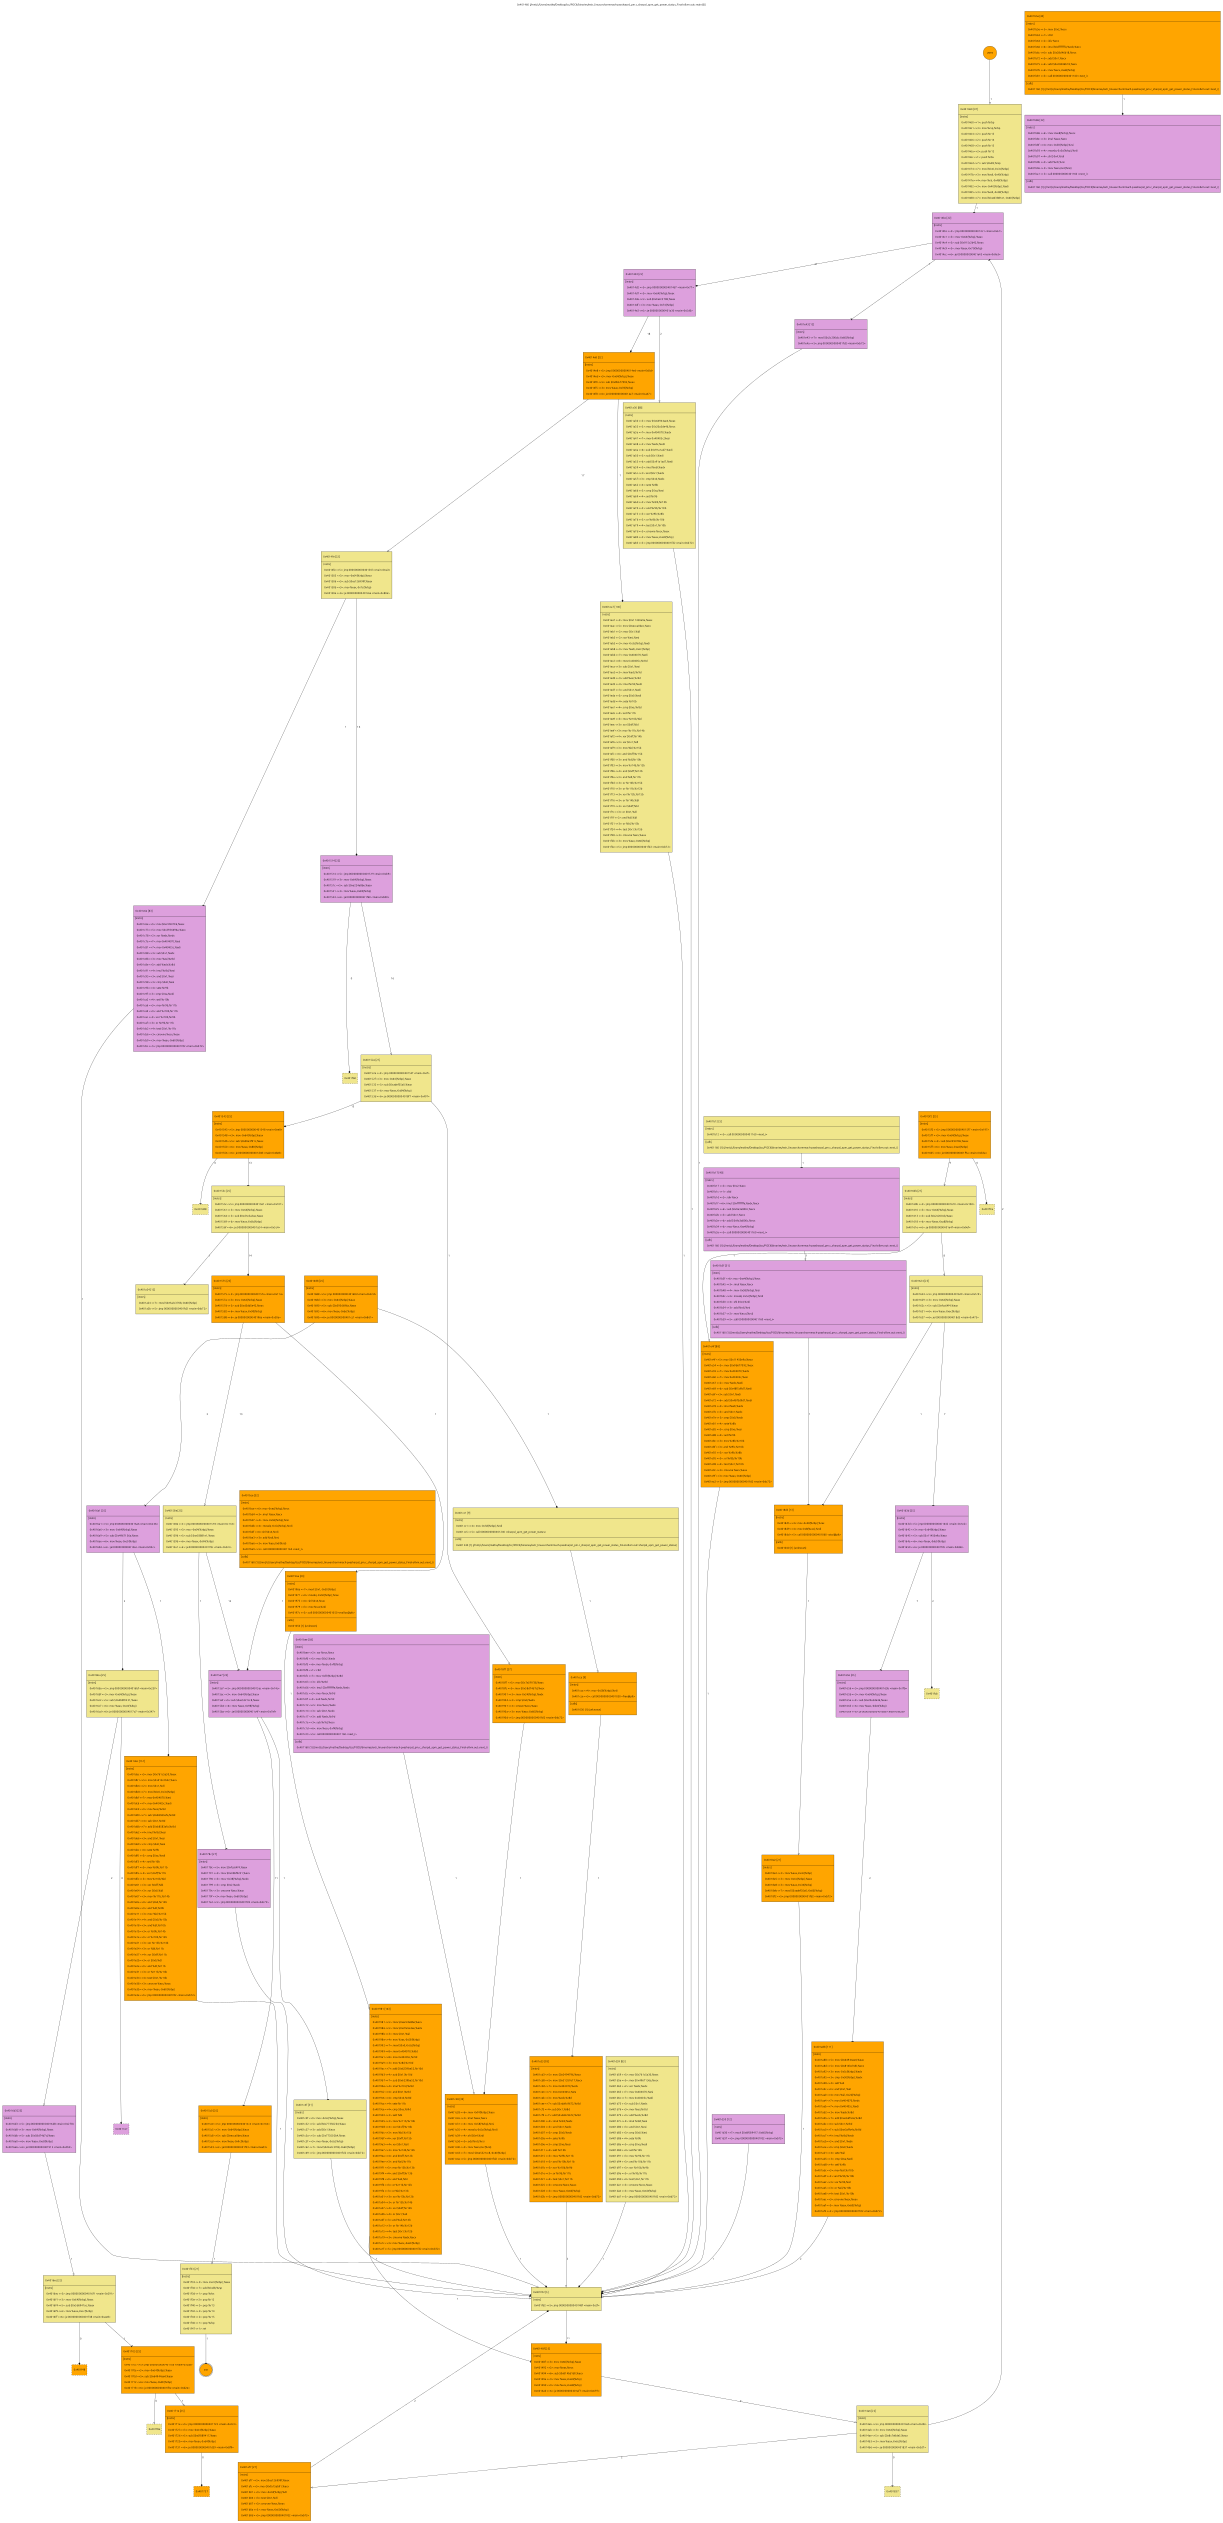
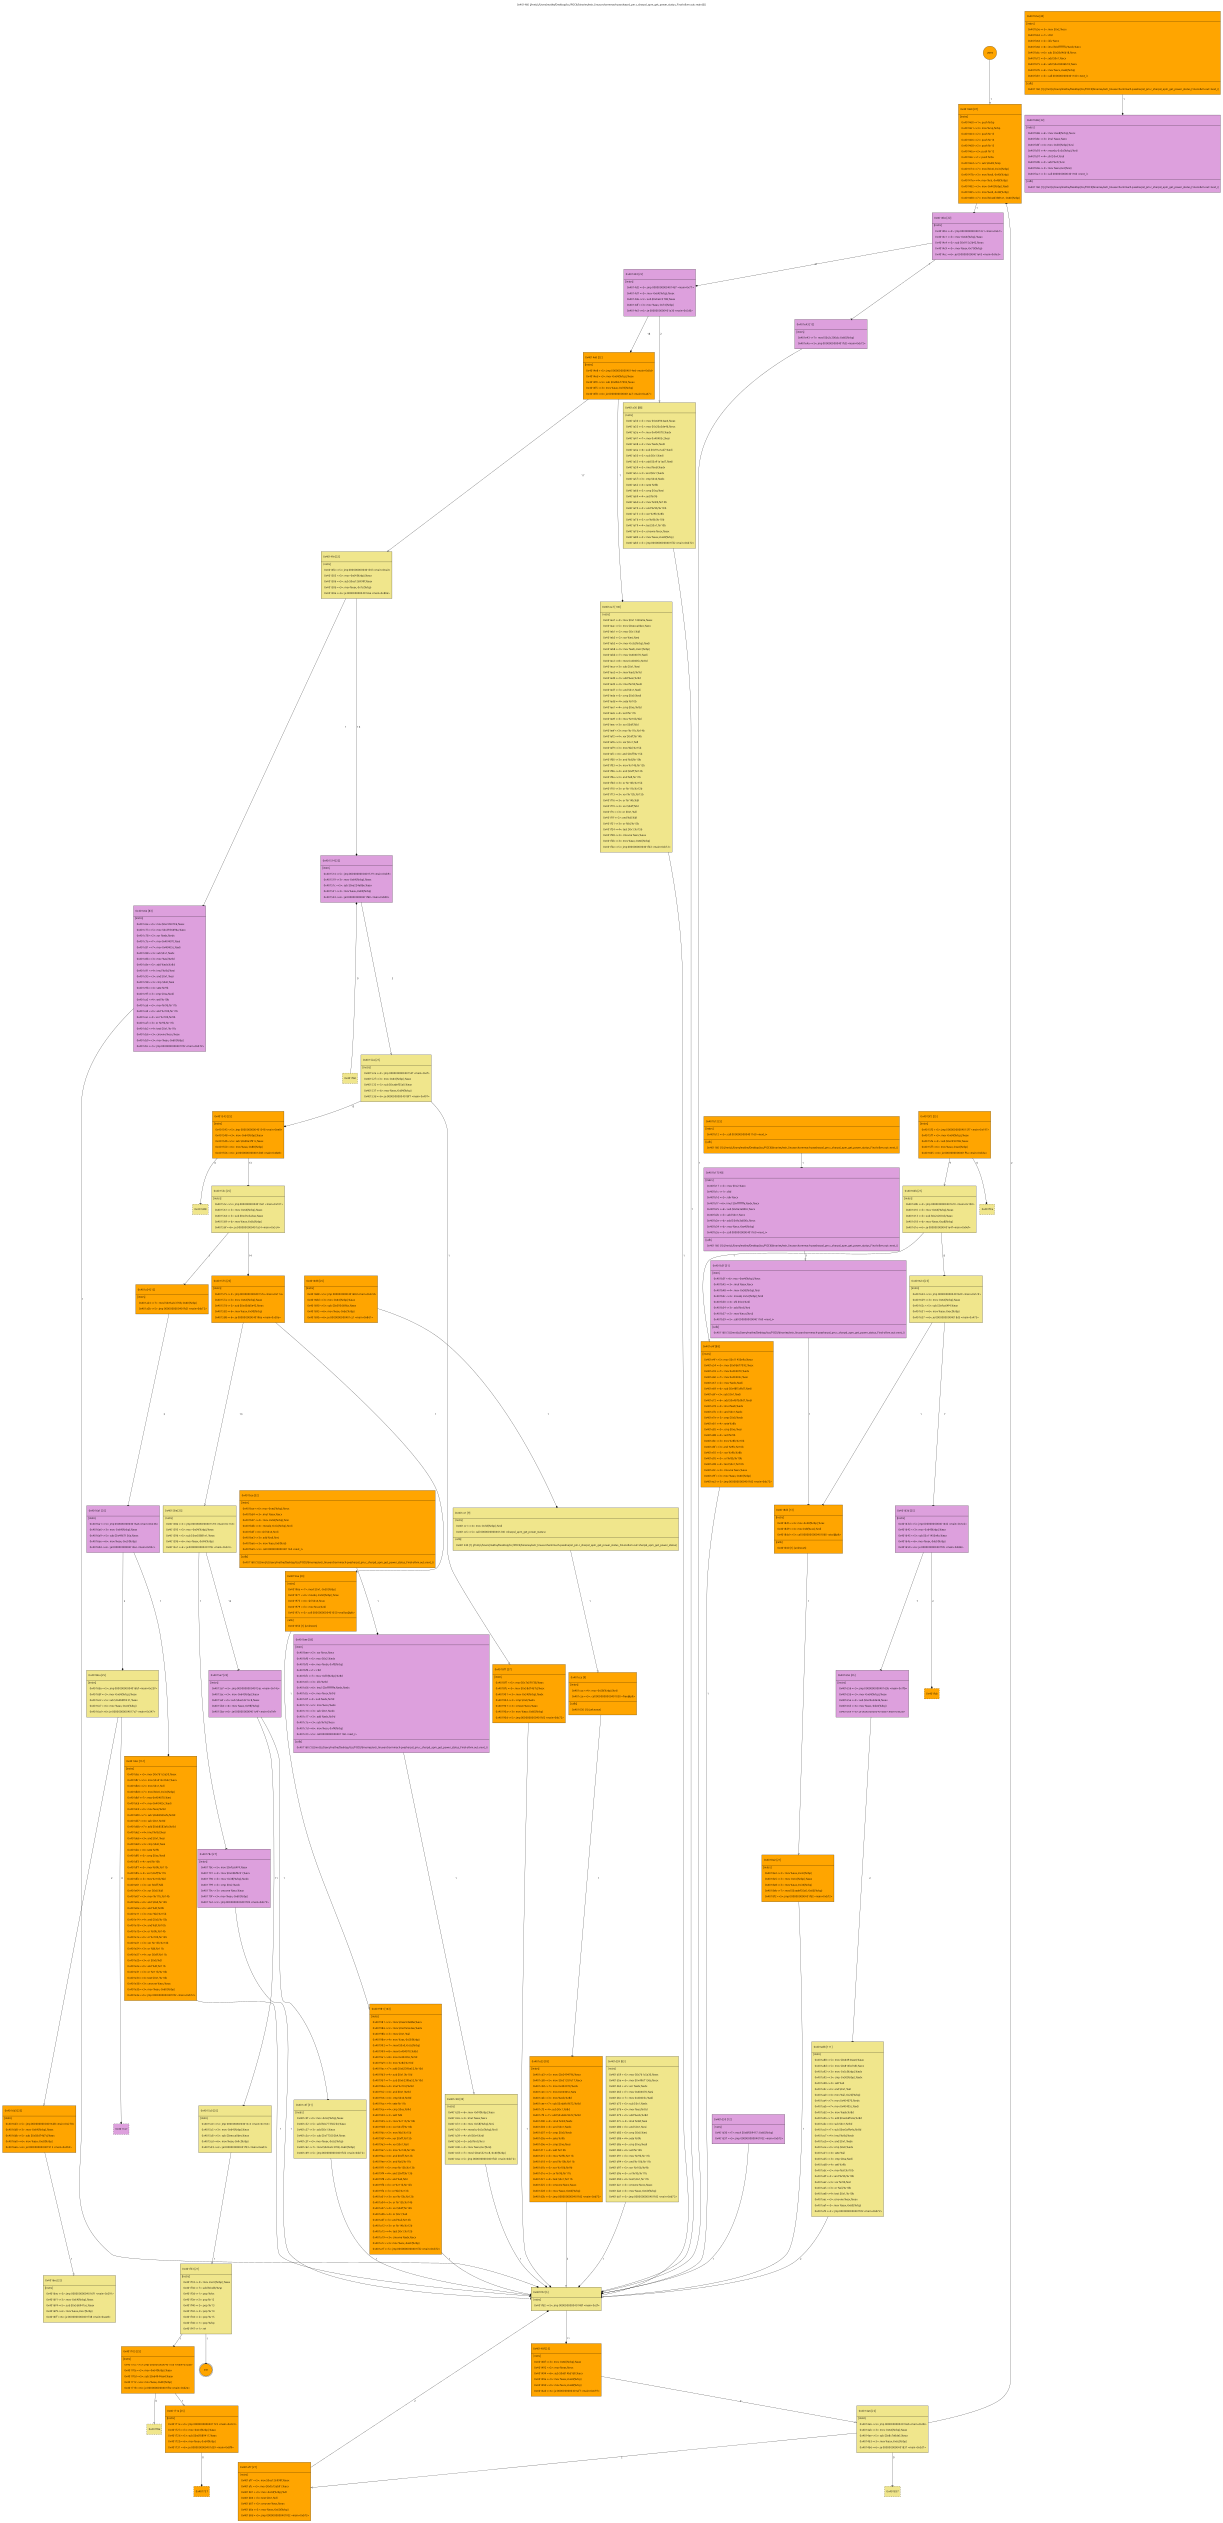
node "0x401460 [47]": fillcolor khaki -> orange
edge "0x401514 [22]" -> "0x40152a [25]": label " 16" -> " 3"
edge "0x401514 [22]" -> "0x401f60": reversed
node "0x401b12 [5]": fillcolor khaki -> orange
edge "0x40160b [25]" -> "0x401624 [25]": arrowhead onormal -> tee
node "0x401a24 [12]": fillcolor khaki -> orange
edge "0x4014a6 [22]" -> "0x4014bc [22]": now "0x4014a6 [22]" -> "0x401460 [47]"
edge "0x401688 [25]" -> "0x4016a1 [25]": now "0x401a24 [12]" -> "0x4016a1 [25]"
edge "0x401bce [32]" -> "0x4015a7 [25]": now "0x401bce [32]" -> "0x401bee [58]"
node "0x401fcb": fillcolor khaki -> orange
edge "0x401c6e [83]" -> "0x401fd2 [5]": arrowhead onormal -> diamond
edge "0x4018f7 [27]" -> "0x401c28 [39]": now "0x4018f7 [27]" -> "0x401fd2 [5]"
node "0x4016d3 [25]": fillcolor plum -> orange
node "0x4015c0 [25]": fillcolor orange -> khaki
node "0x401c28 [39]": fillcolor orange -> khaki
node "0x401a88 [111]": fillcolor orange -> khaki
edge "0x40178c [27]" -> "0x401fd2 [5]": arrowhead onormal -> tee
edge "0x401981 [163]" -> "0x40148f [23]": now "0x401981 [163]" -> "0x401fd2 [5]"
edge "0x4016ec [25]" -> "0x401705 [25]": now "0x401f33 [21]" -> "0x401705 [25]"
node "0x401f48": removed
